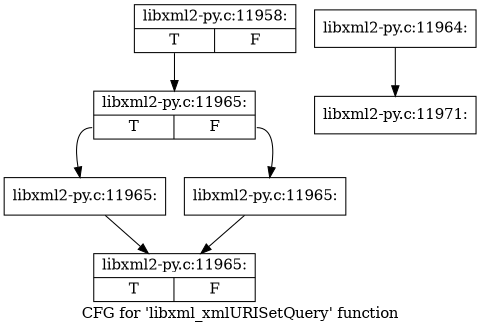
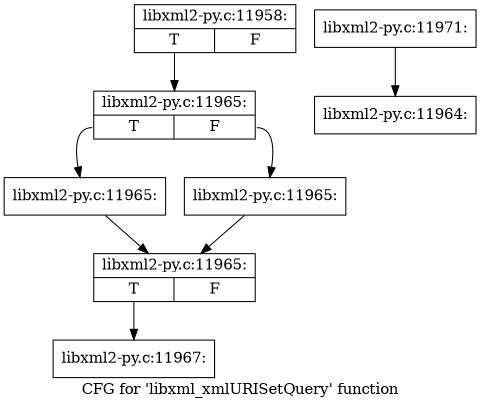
edge "libxml2-py.c:11964:" -> "libxml2-py.c:11971:": reversed
node "libxml2-py.c:11967:": added
